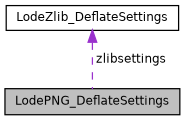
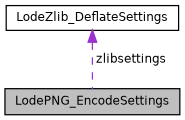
node "LodePNG_DeflateSettings": label "LodePNG_DeflateSettings" -> "LodePNG_EncodeSettings"
